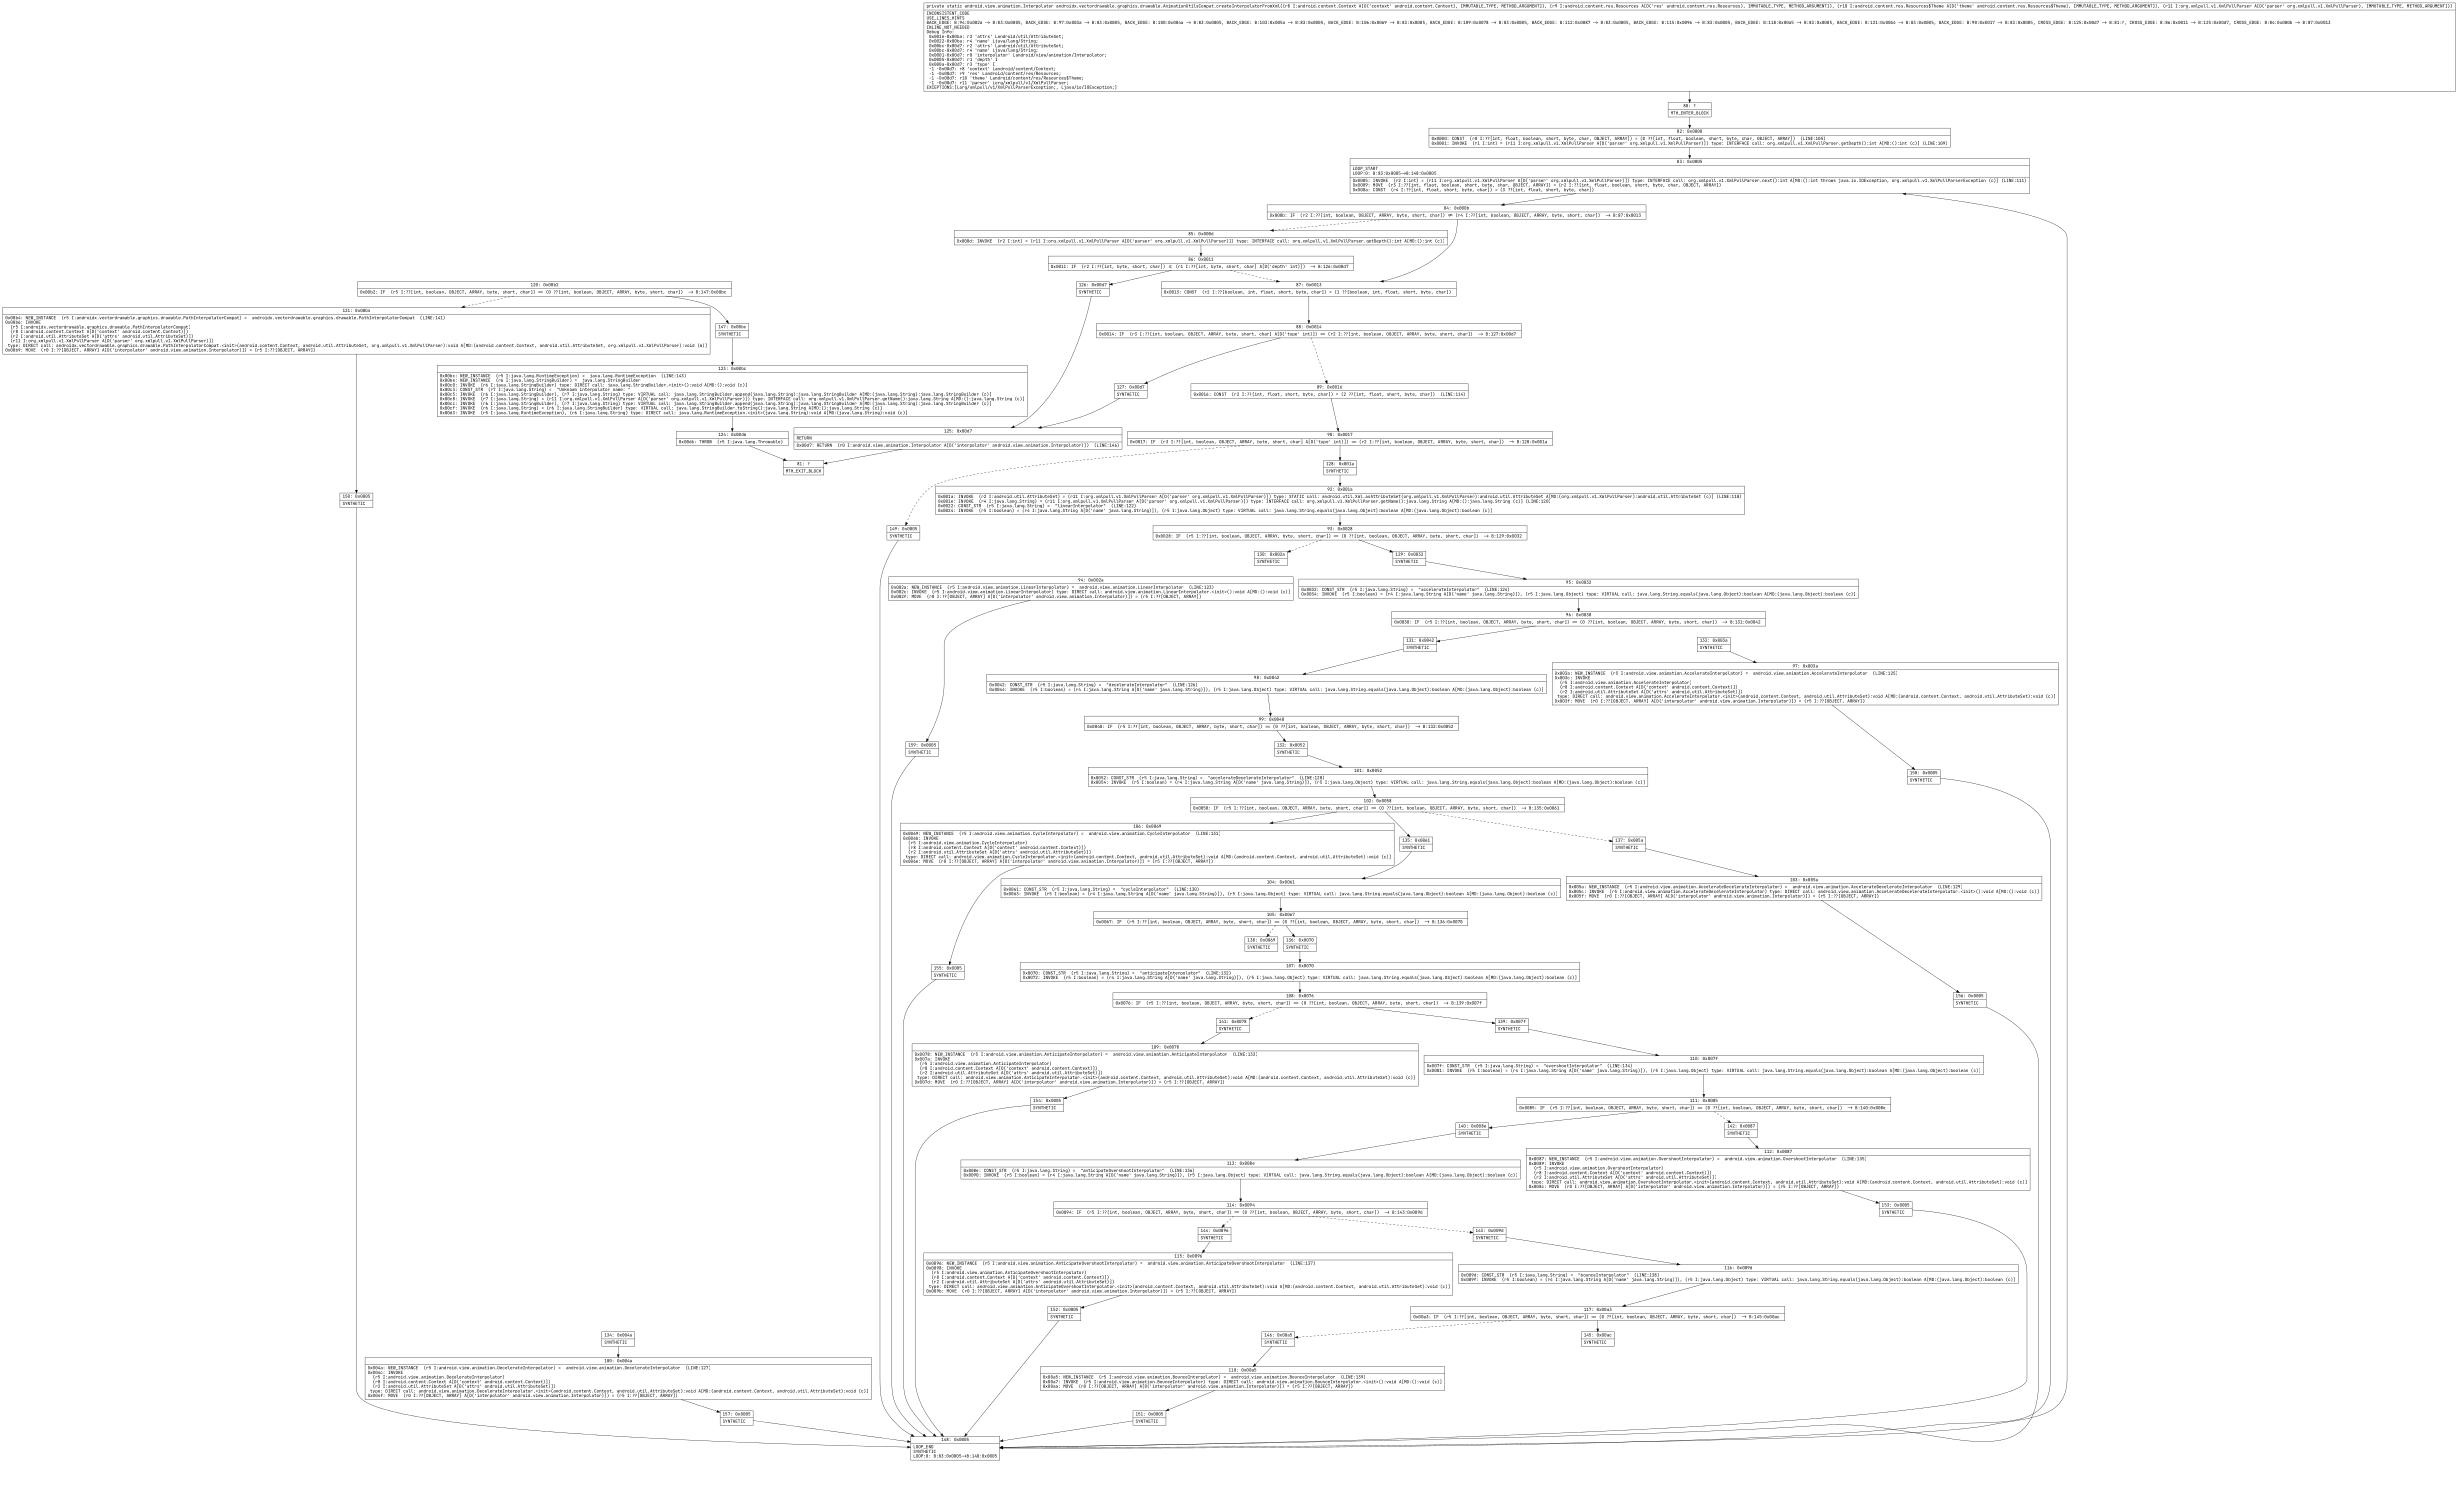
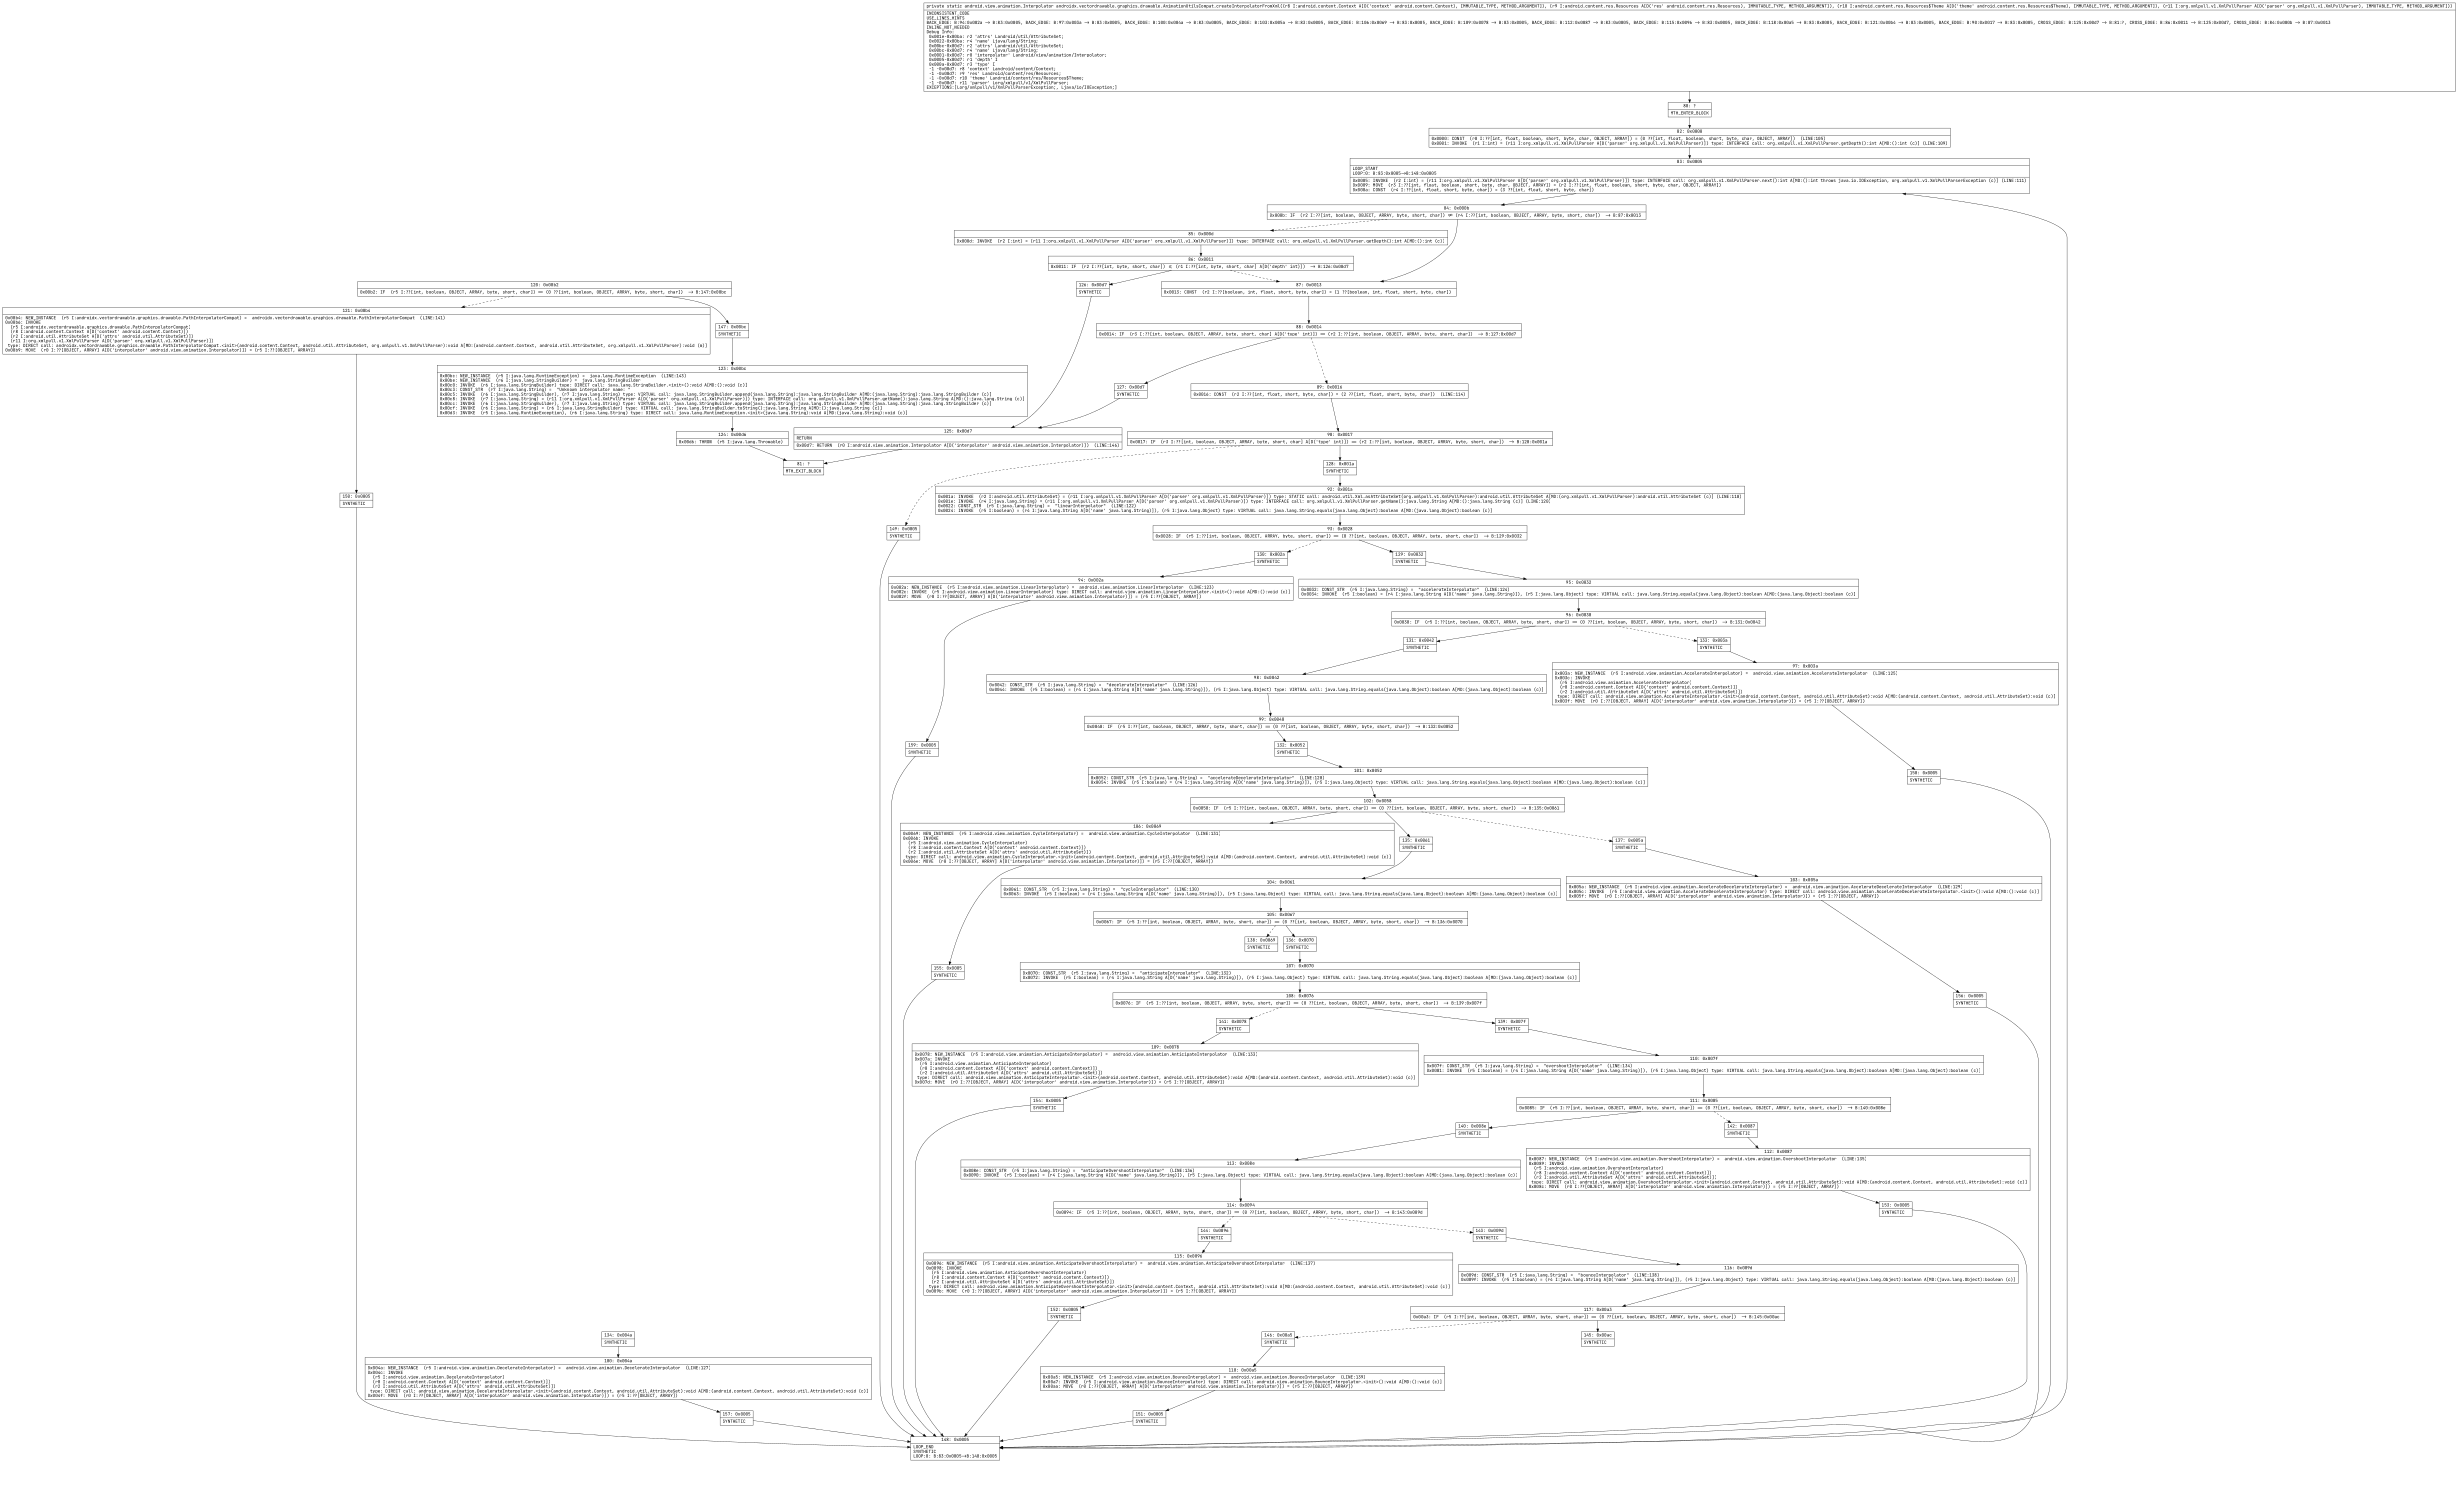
edge "130: 0x002a" -> "94: 0x002a": added
edge "96: 0x0038" -> "133: 0x003a": added
